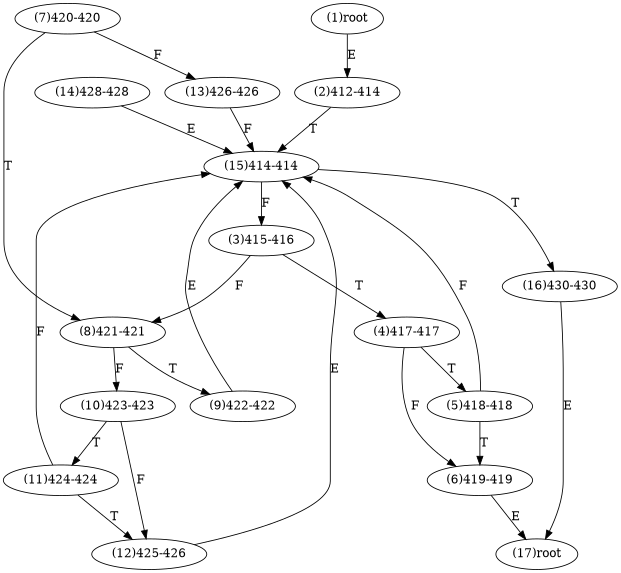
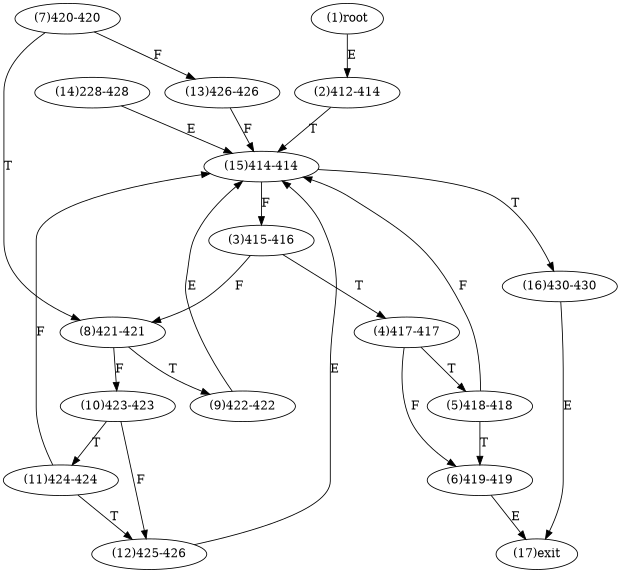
node "(14)428-428": label "(14)428-428" -> "(14)228-428"
node "(17)root": label "(17)root" -> "(17)exit"
